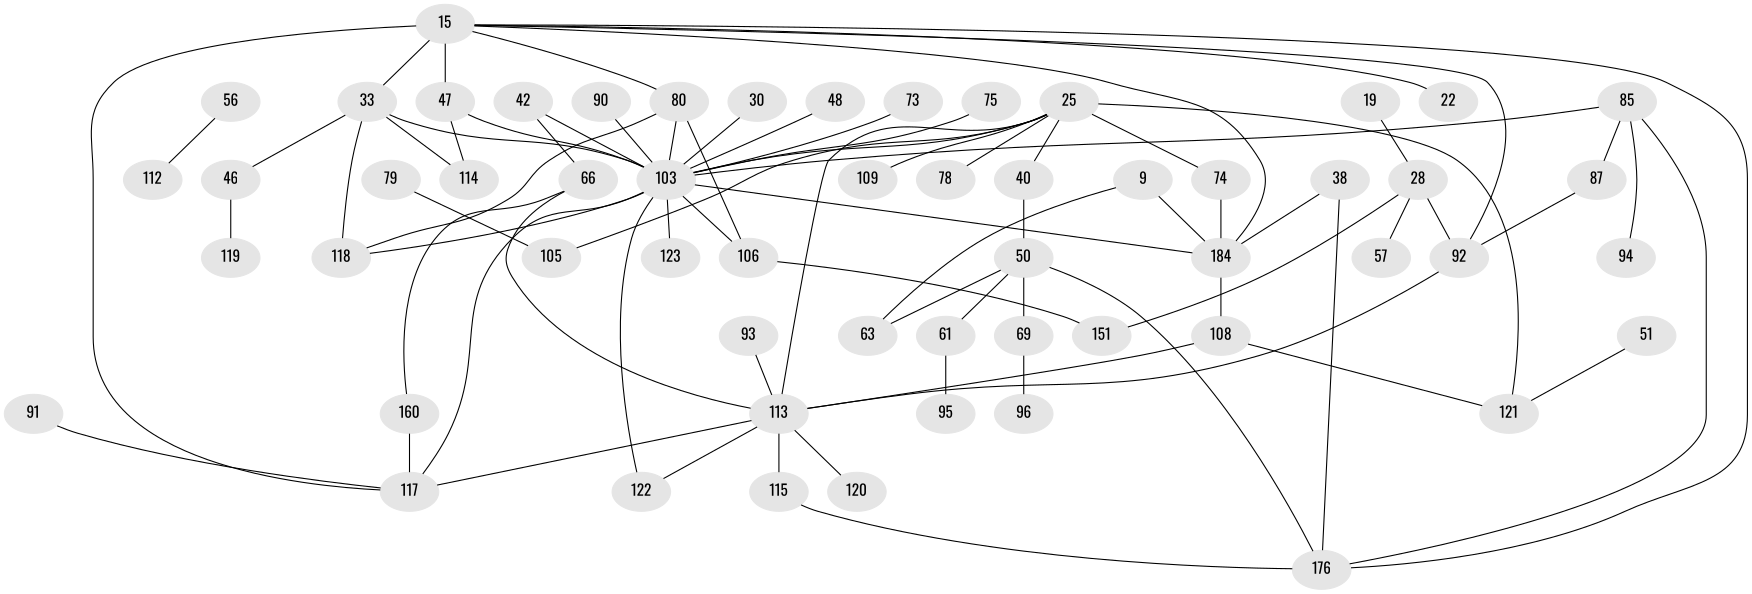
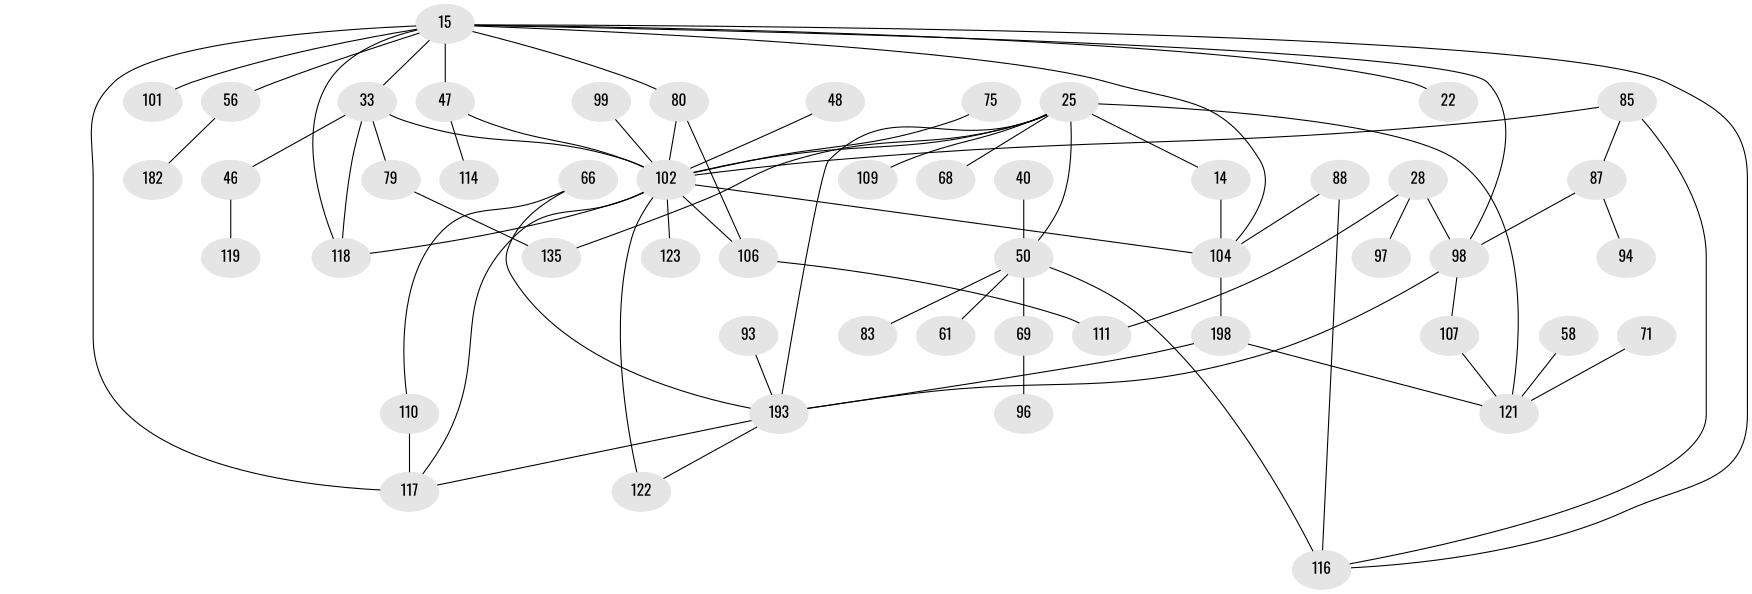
edge "15" -- "56": added
node "101": added
node "42": removed
node "90": label "90" -> "99"
node "30": removed
node "73": removed
node "19": removed
edge "25" -- "40": now "25" -- "50"
edge "33" -- "114": now "33" -- "79"
node "112": label "112" -> "182"
node "103": label "103" -> "102"
node "78": label "78" -> "68"
node "9": removed
node "74": label "74" -> "14"
node "38": label "38" -> "88"
edge "85" -- "94": now "87" -- "94"
edge "80" -- "118": now "15" -- "118"
node "105": label "105" -> "135"
node "184": label "184" -> "104"
node "57": label "57" -> "97"
node "92": label "92" -> "98"
node "63": label "63" -> "83"
node "151": label "151" -> "111"
node "108": label "108" -> "198"
node "107": added
node "58": added
node "51": label "51" -> "71"
node "91": removed
node "160": label "160" -> "110"
node "113": label "113" -> "193"
node "95": removed
node "115": removed
node "120": removed
node "176": label "176" -> "116"
